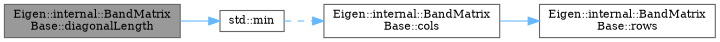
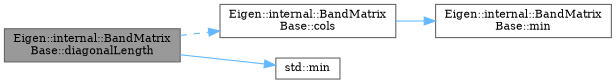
edge "std::min" -> "Eigen::internal::BandMatrix Base::cols": now "Eigen::internal::BandMatrix Base::diagonalLength" -> "Eigen::internal::BandMatrix Base::cols"
node "Eigen::internal::BandMatrix Base::rows": label "Eigen::internal::BandMatrix Base::rows" -> "Eigen::internal::BandMatrix Base::min"
